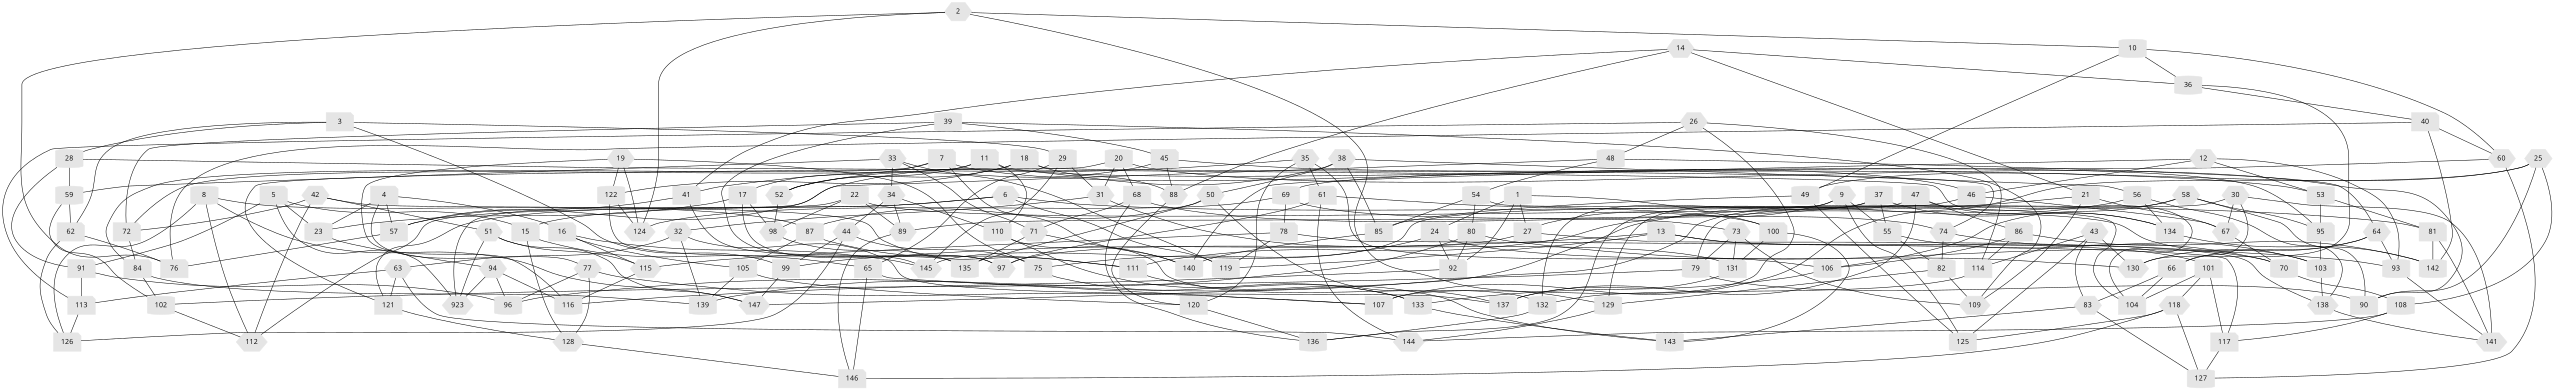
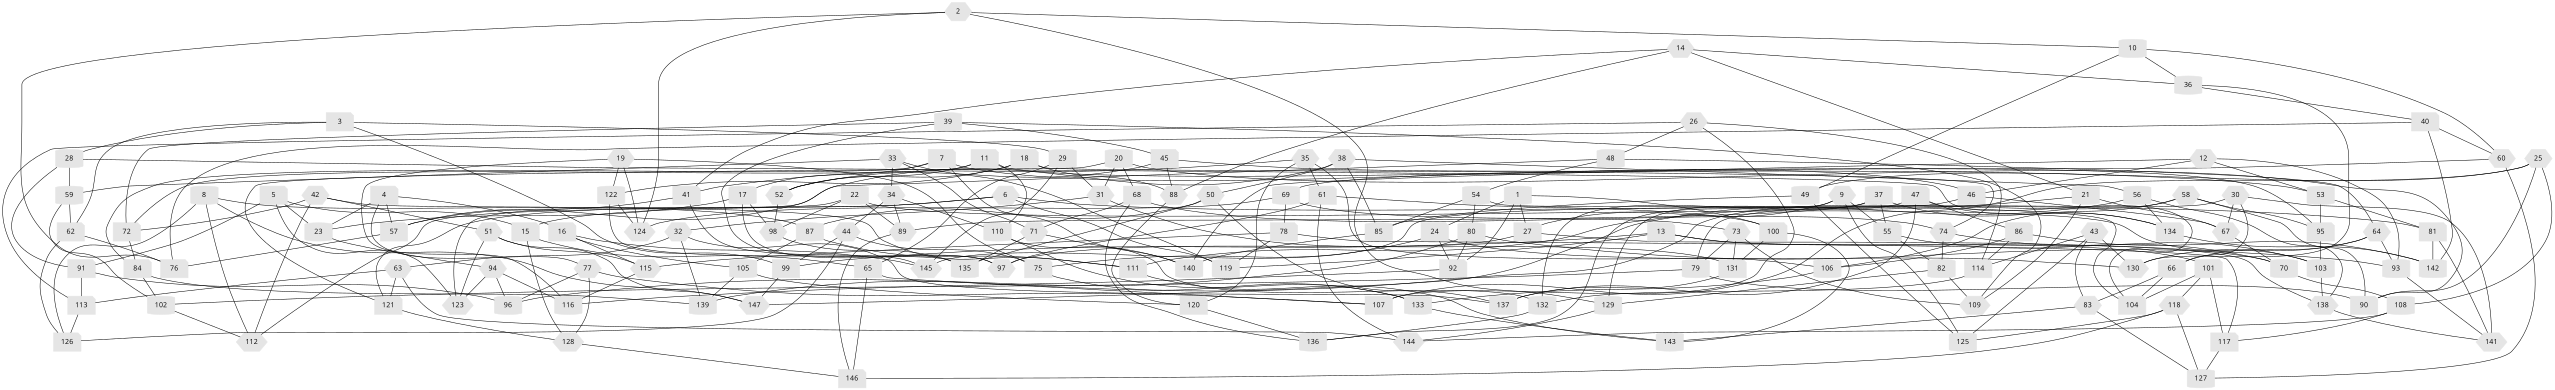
node "923": label "923" -> "123"
